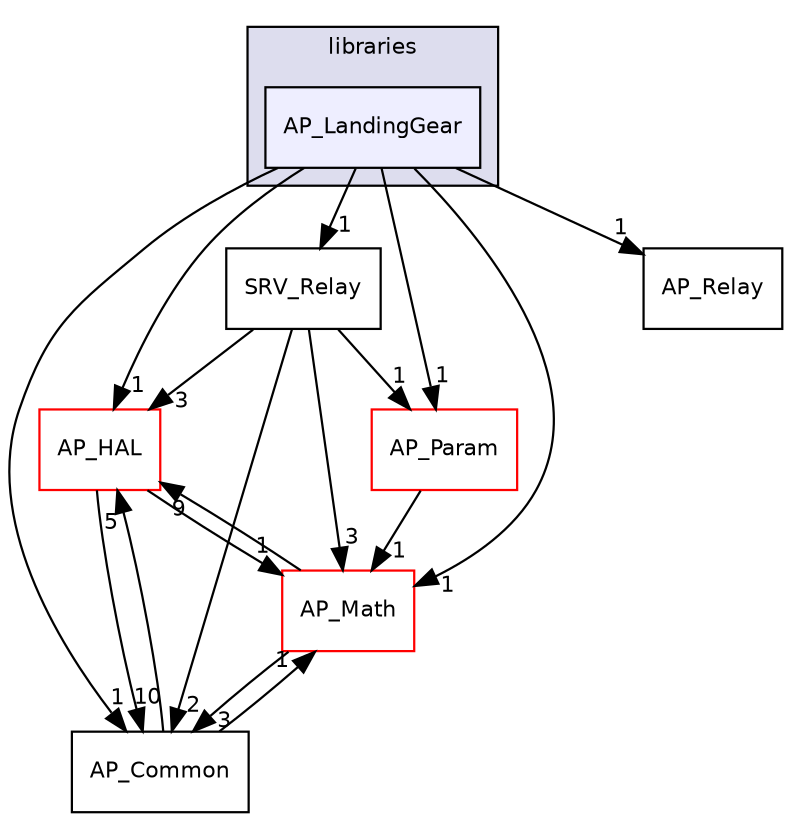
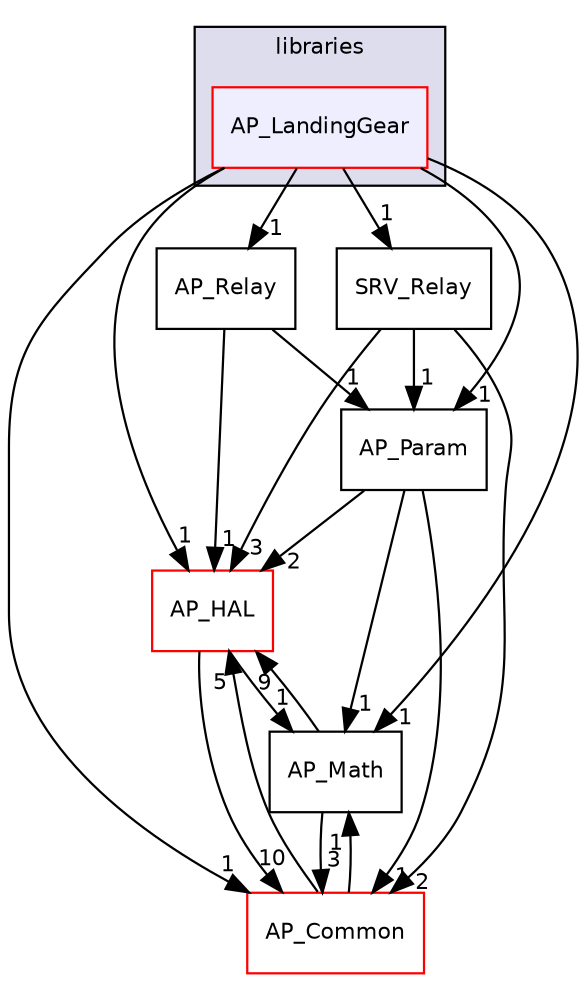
node "AP_LandingGear": color black -> red
edge "AP_Relay" -> "AP_Param": added
edge "AP_Relay" -> "AP_HAL": added
edge "SRV_Relay" -> "AP_Math": removed
node "AP_Param": color red -> black
edge "AP_Param" -> "AP_HAL": added
node "AP_Math": color red -> black
edge "AP_Param" -> "AP_Common": added
node "AP_Common": color black -> red
